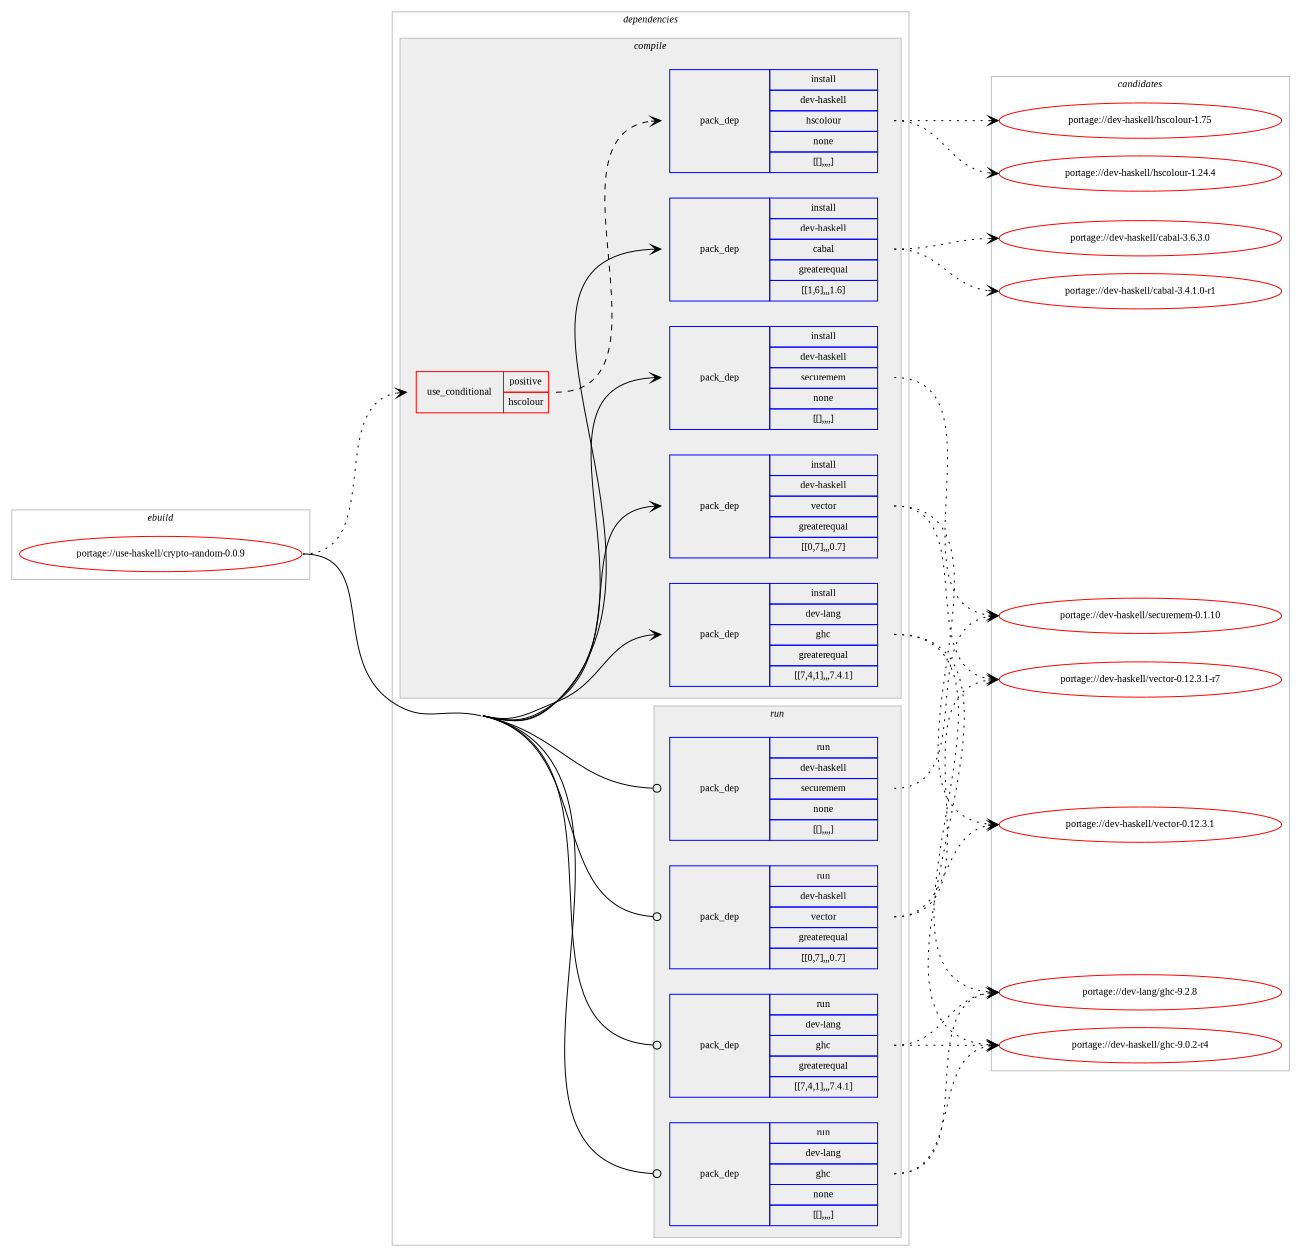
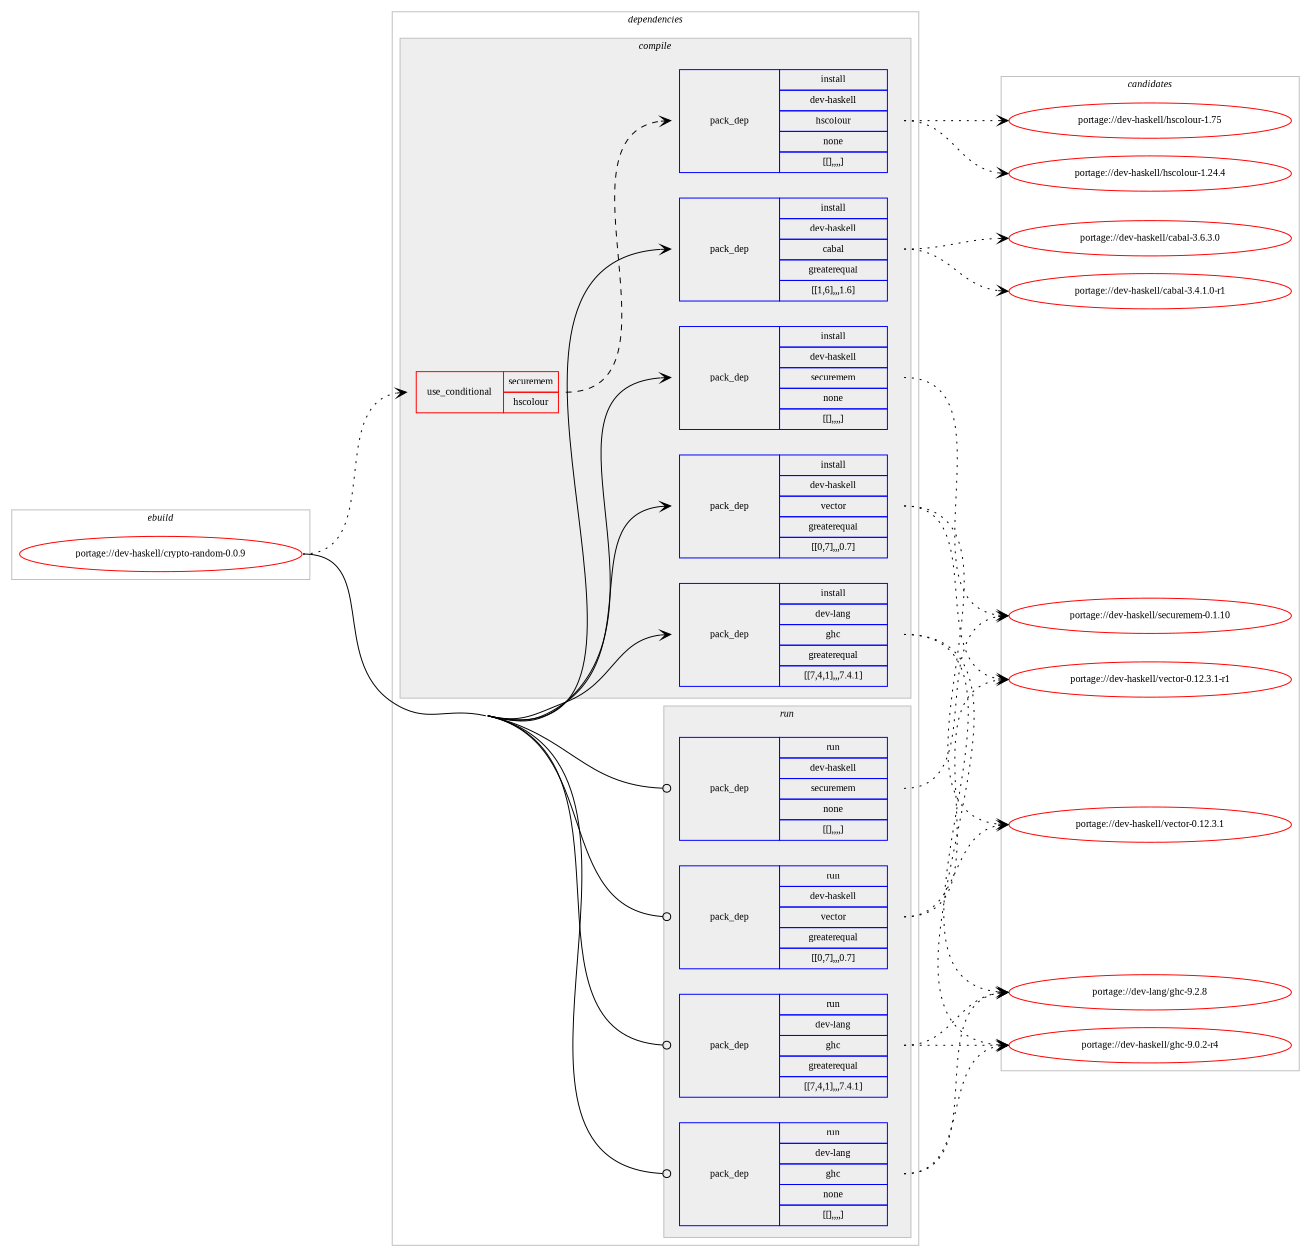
node "use_conditional": text "positive" -> "securemem"
node "portage://use-haskell/crypto-random-0.0.9": label "portage://use-haskell/crypto-random-0.0.9" -> "portage://dev-haskell/crypto-random-0.0.9"
node "portage://dev-haskell/vector-0.12.3.1-r7": label "portage://dev-haskell/vector-0.12.3.1-r7" -> "portage://dev-haskell/vector-0.12.3.1-r1"
